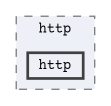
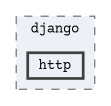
cluster "http": label "http" -> "django"
